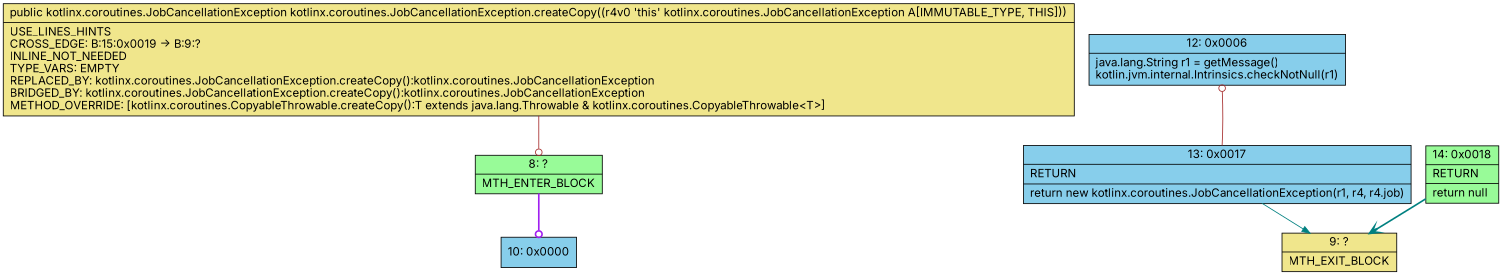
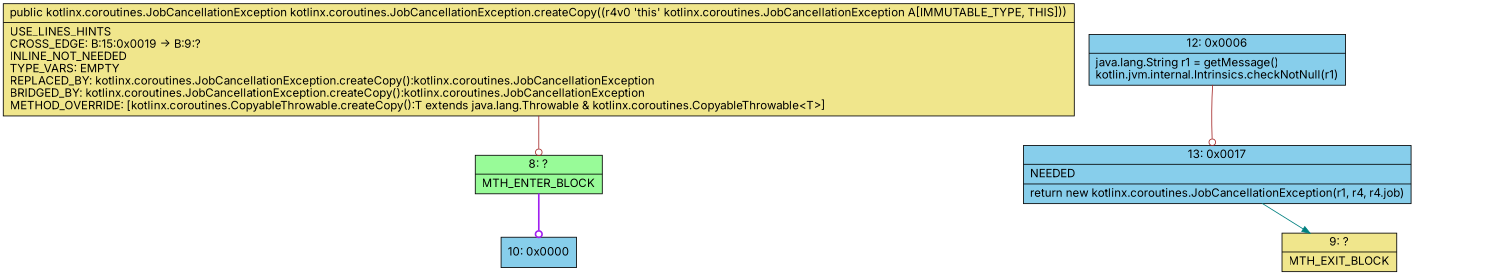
edge "13: 0x0017" -> "12: 0x0006": reversed
node "13: 0x0017": text "RETURN" -> "NEEDED"
node "14: 0x0018": removed
